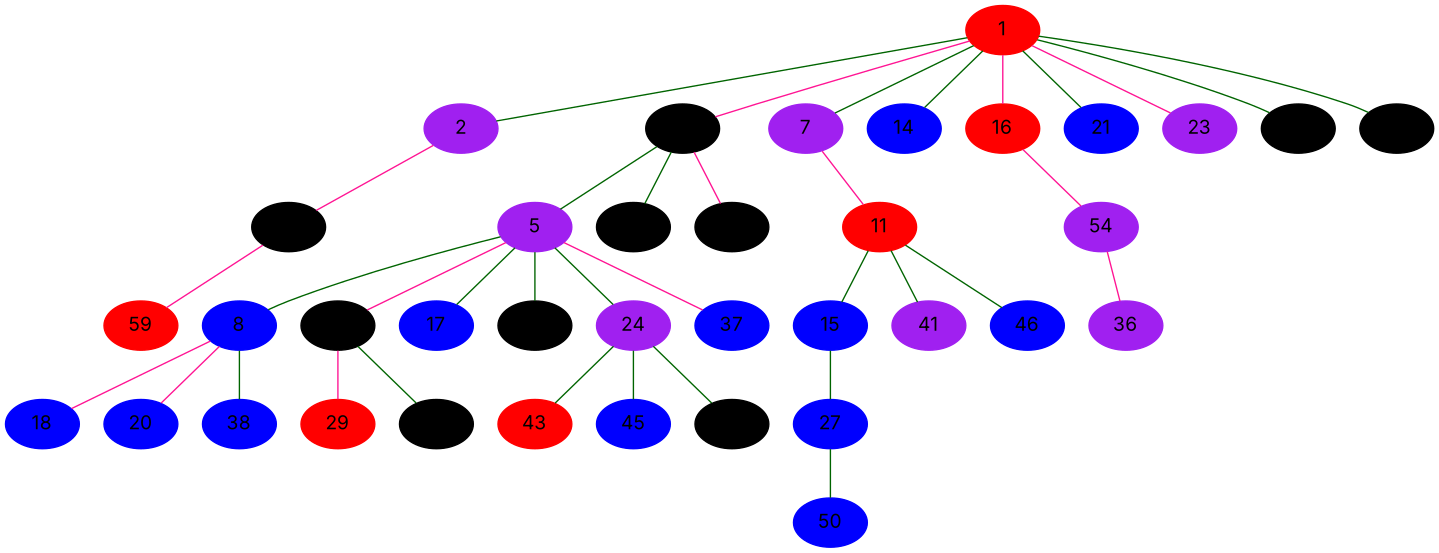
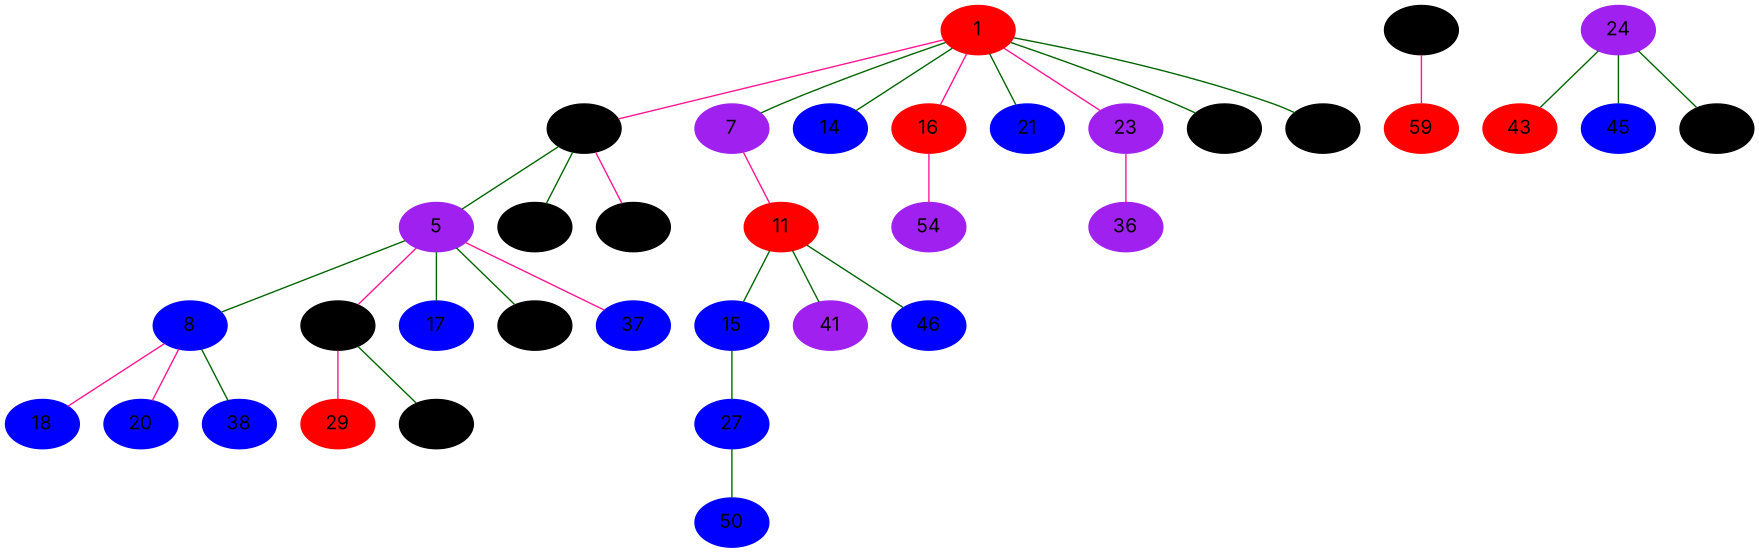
node "2": removed
edge "5" -- "24": removed
edge "54" -- "36": now "23" -- "36"
